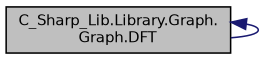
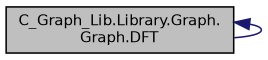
node "C_Sharp_Lib.Library.Graph. Graph.DFT": label "C_Sharp_Lib.Library.Graph. Graph.DFT" -> "C_Graph_Lib.Library.Graph. Graph.DFT"
